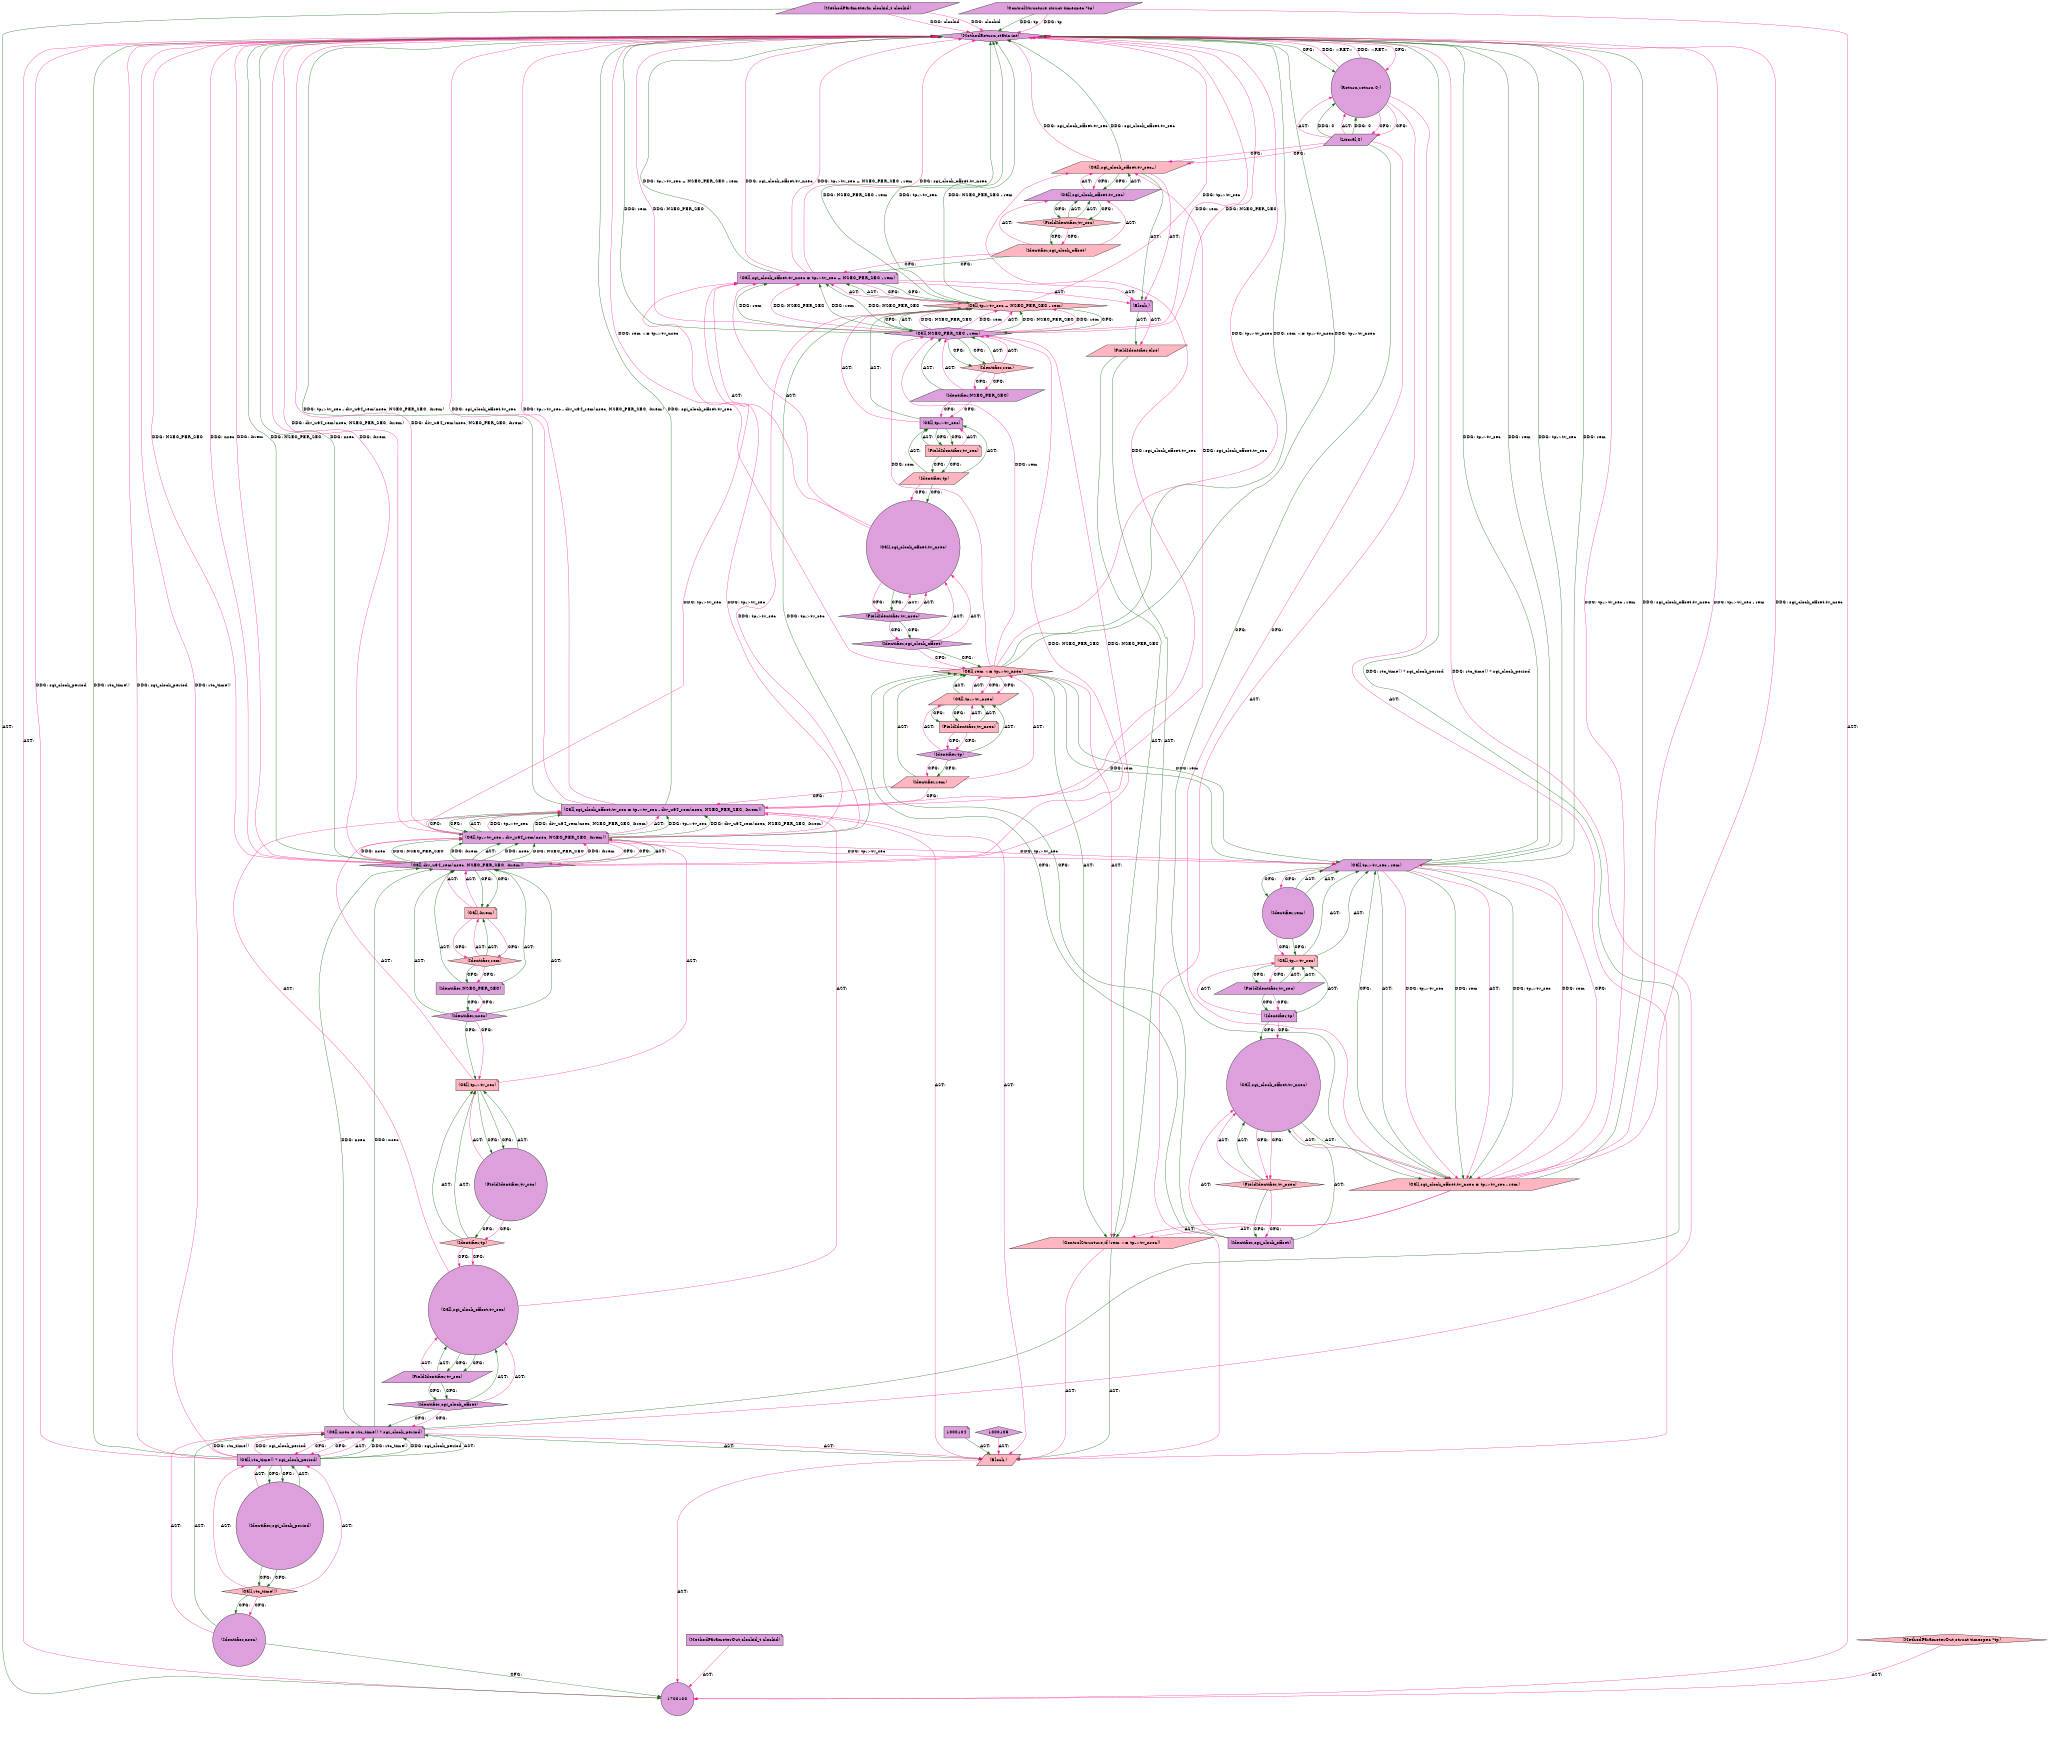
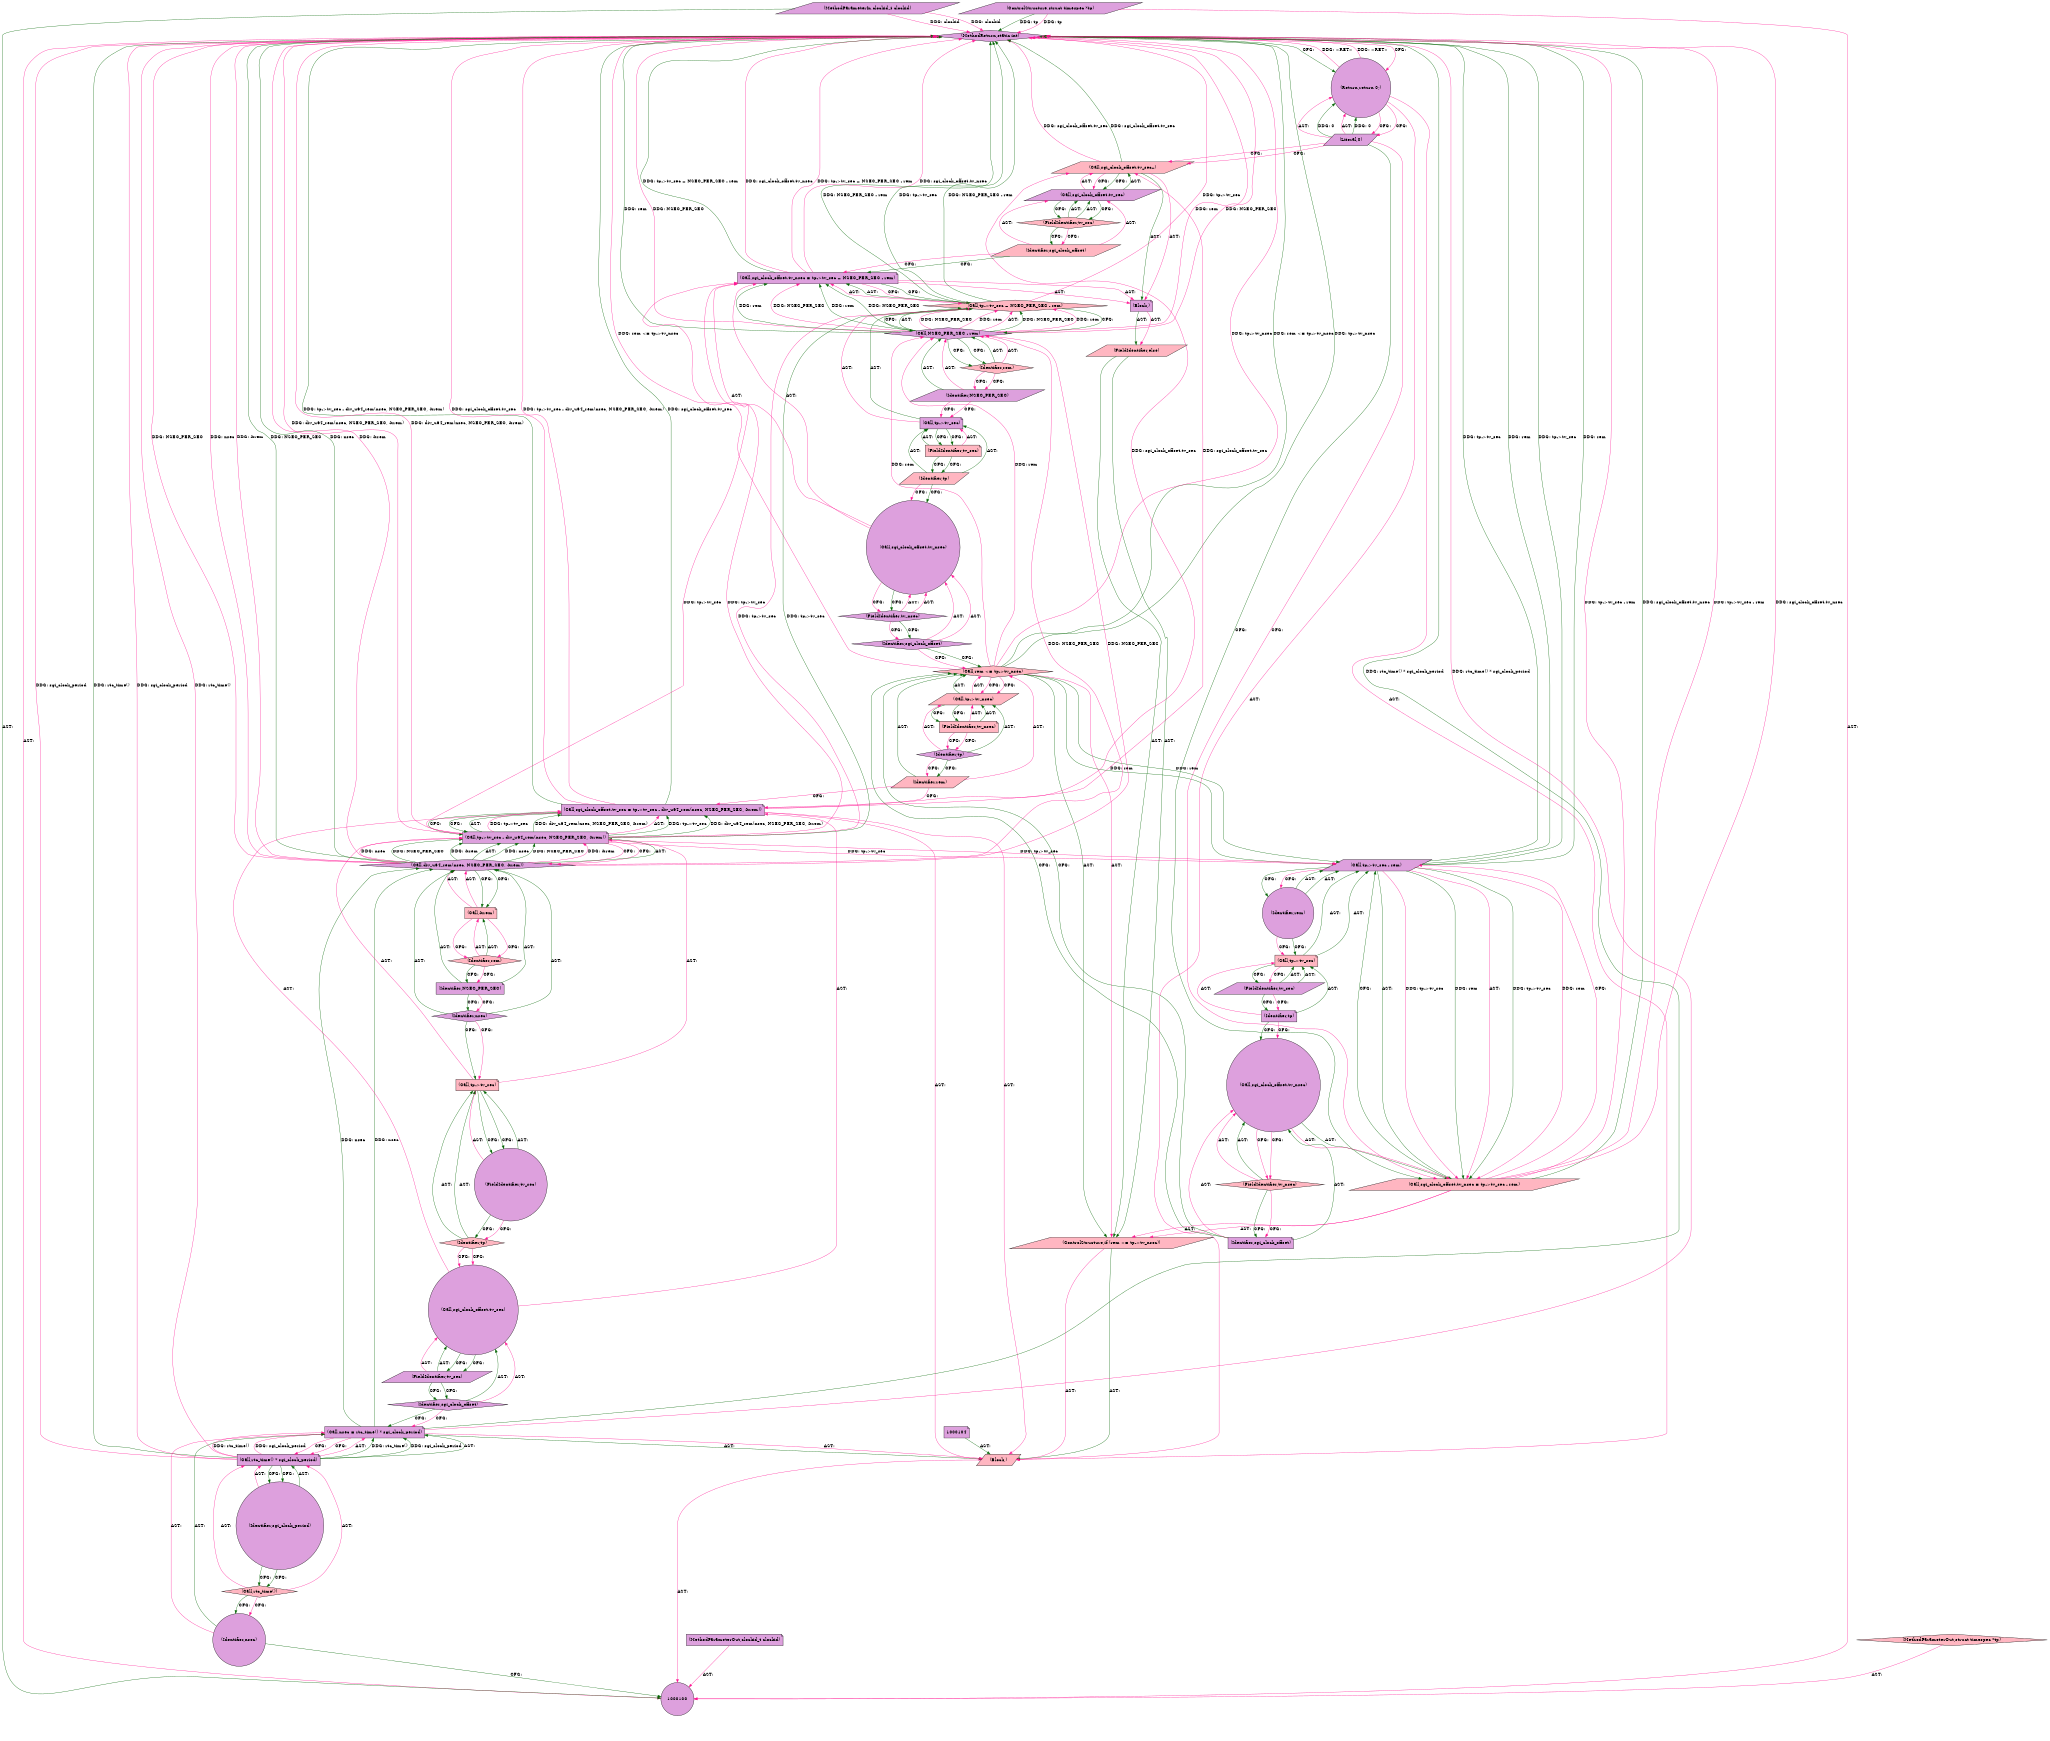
node "1000105": removed
node "1700100": label "1700100" -> "1000100"
